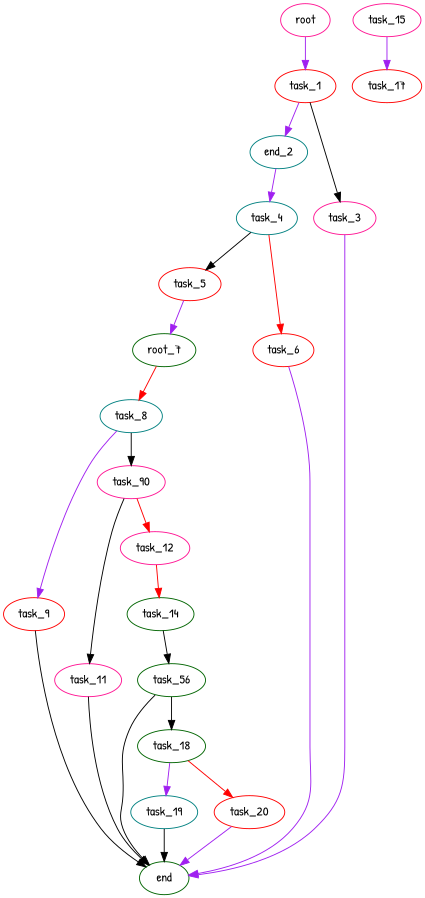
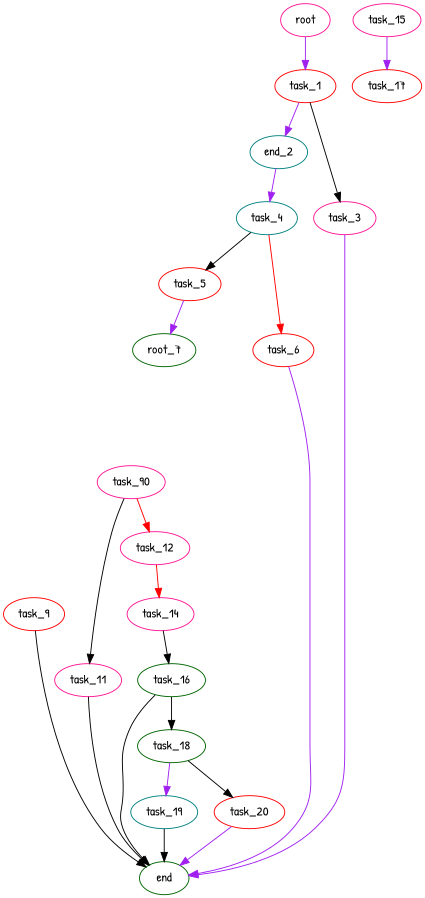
node "task_8": removed
node "task_14": color darkgreen -> deeppink
node "task_56": label "task_56" -> "task_16"
edge "task_18" -> "task_20": color red -> black
